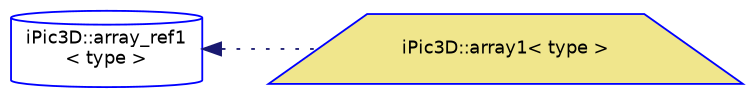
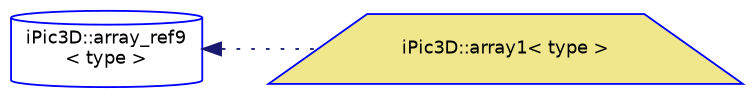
node "iPic3D::array_ref1 < type >": label "iPic3D::array_ref1 < type >" -> "iPic3D::array_ref9 < type >"
